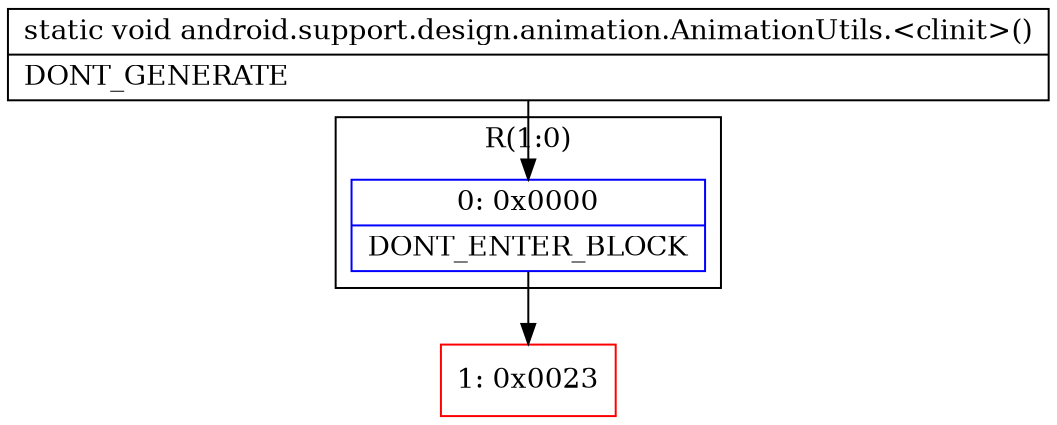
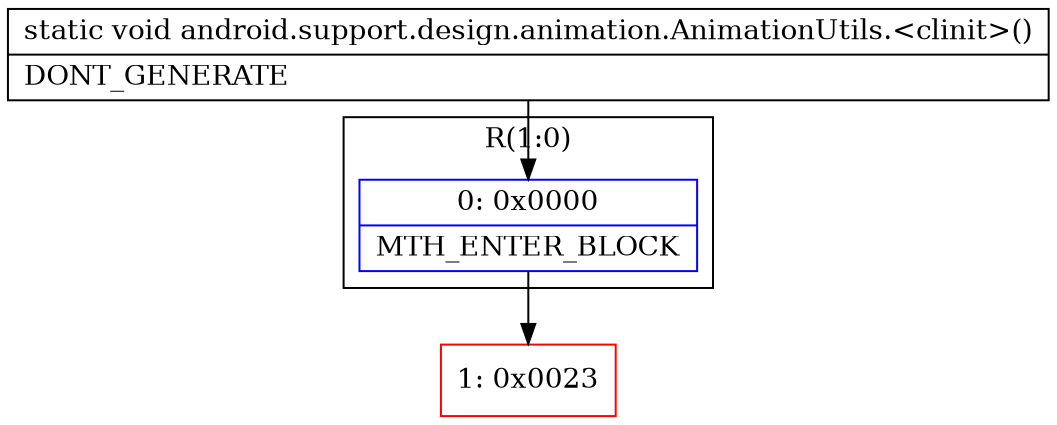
node "0: 0x0000": text "DONT_ENTER_BLOCK" -> "MTH_ENTER_BLOCK"
